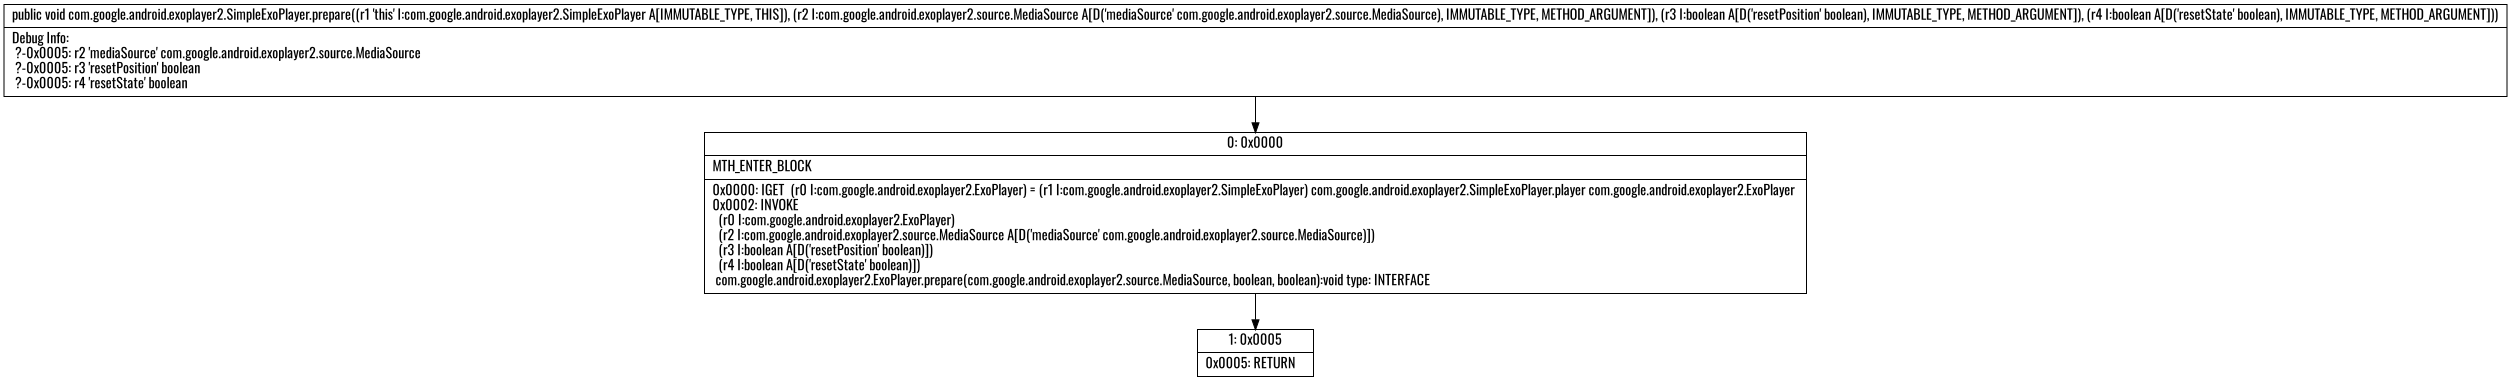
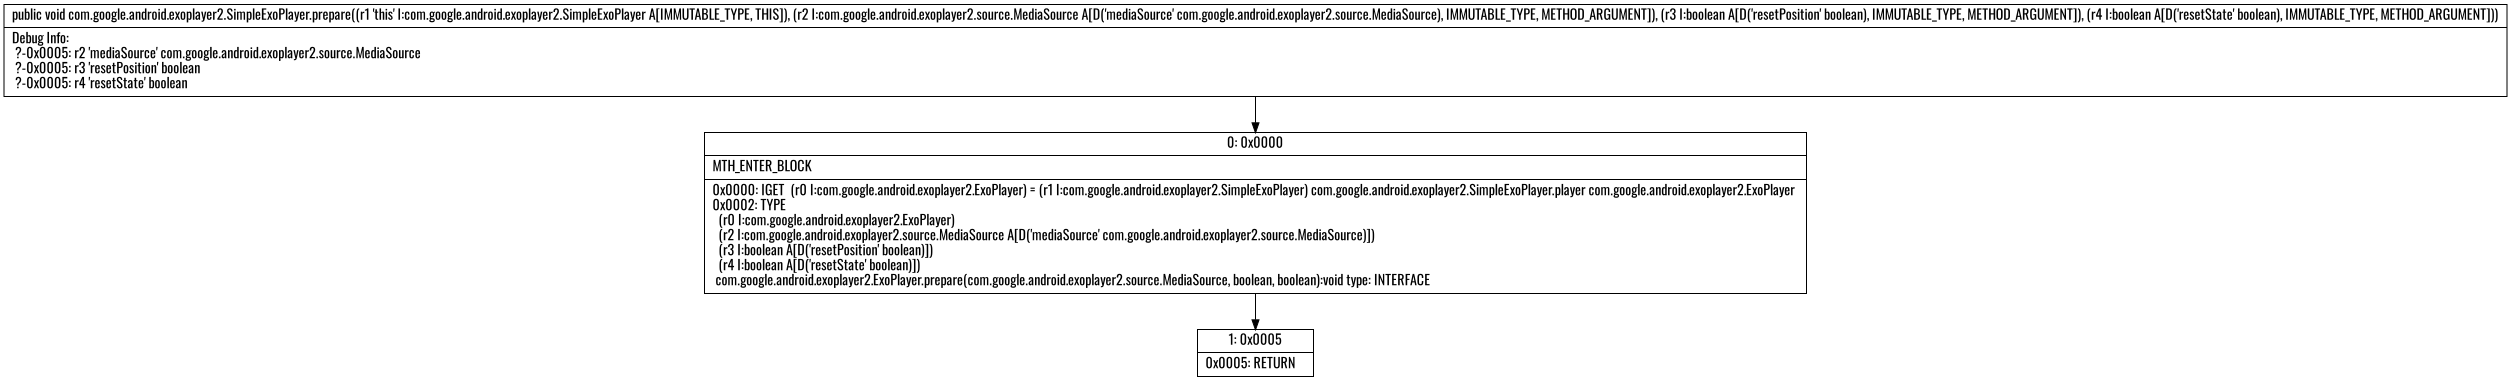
node "0: 0x0000": text "0x0002: INVOKE" -> "0x0002: TYPE"
